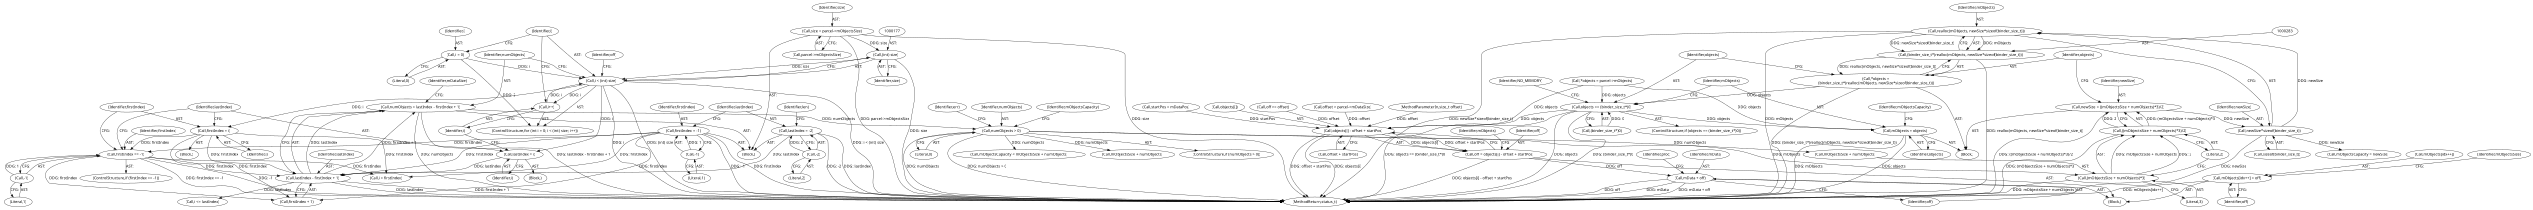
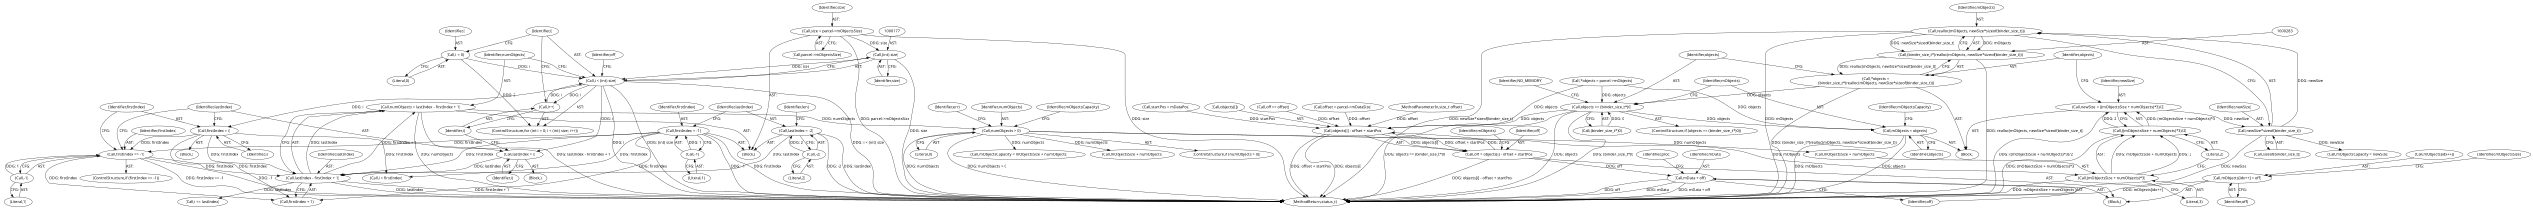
node "(Identifier,mDataSize)": removed
edge "(Call,off = objects[i] - offset + startPos)" -> "(Call,objects[i] - offset + startPos)": label "CFG: " -> "DDG: 2"
node "(Call,offset + startPos)": removed
edge "(Call,firstIndex == -1)" -> "(Call,i = firstIndex)": removed, label "DDG: firstIndex"
